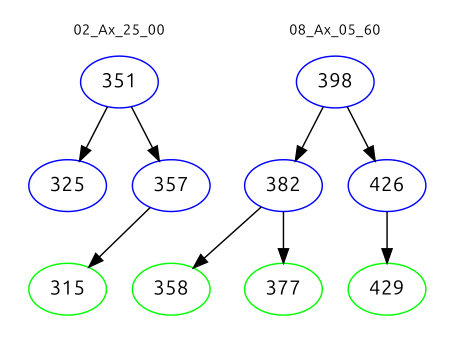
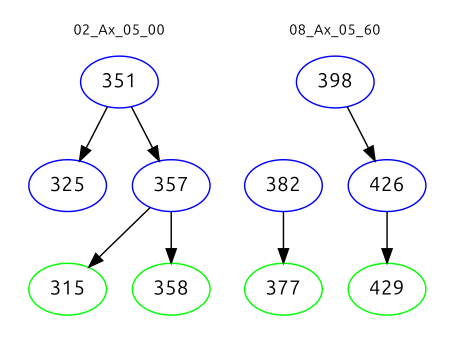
cluster "02_Ax_25_00": label "02_Ax_25_00" -> "02_Ax_05_00"
edge "398" -> "382": removed
edge "382" -> "358": now "357" -> "358"
